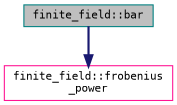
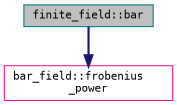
node "finite_field::frobenius _power": label "finite_field::frobenius _power" -> "bar_field::frobenius _power"
